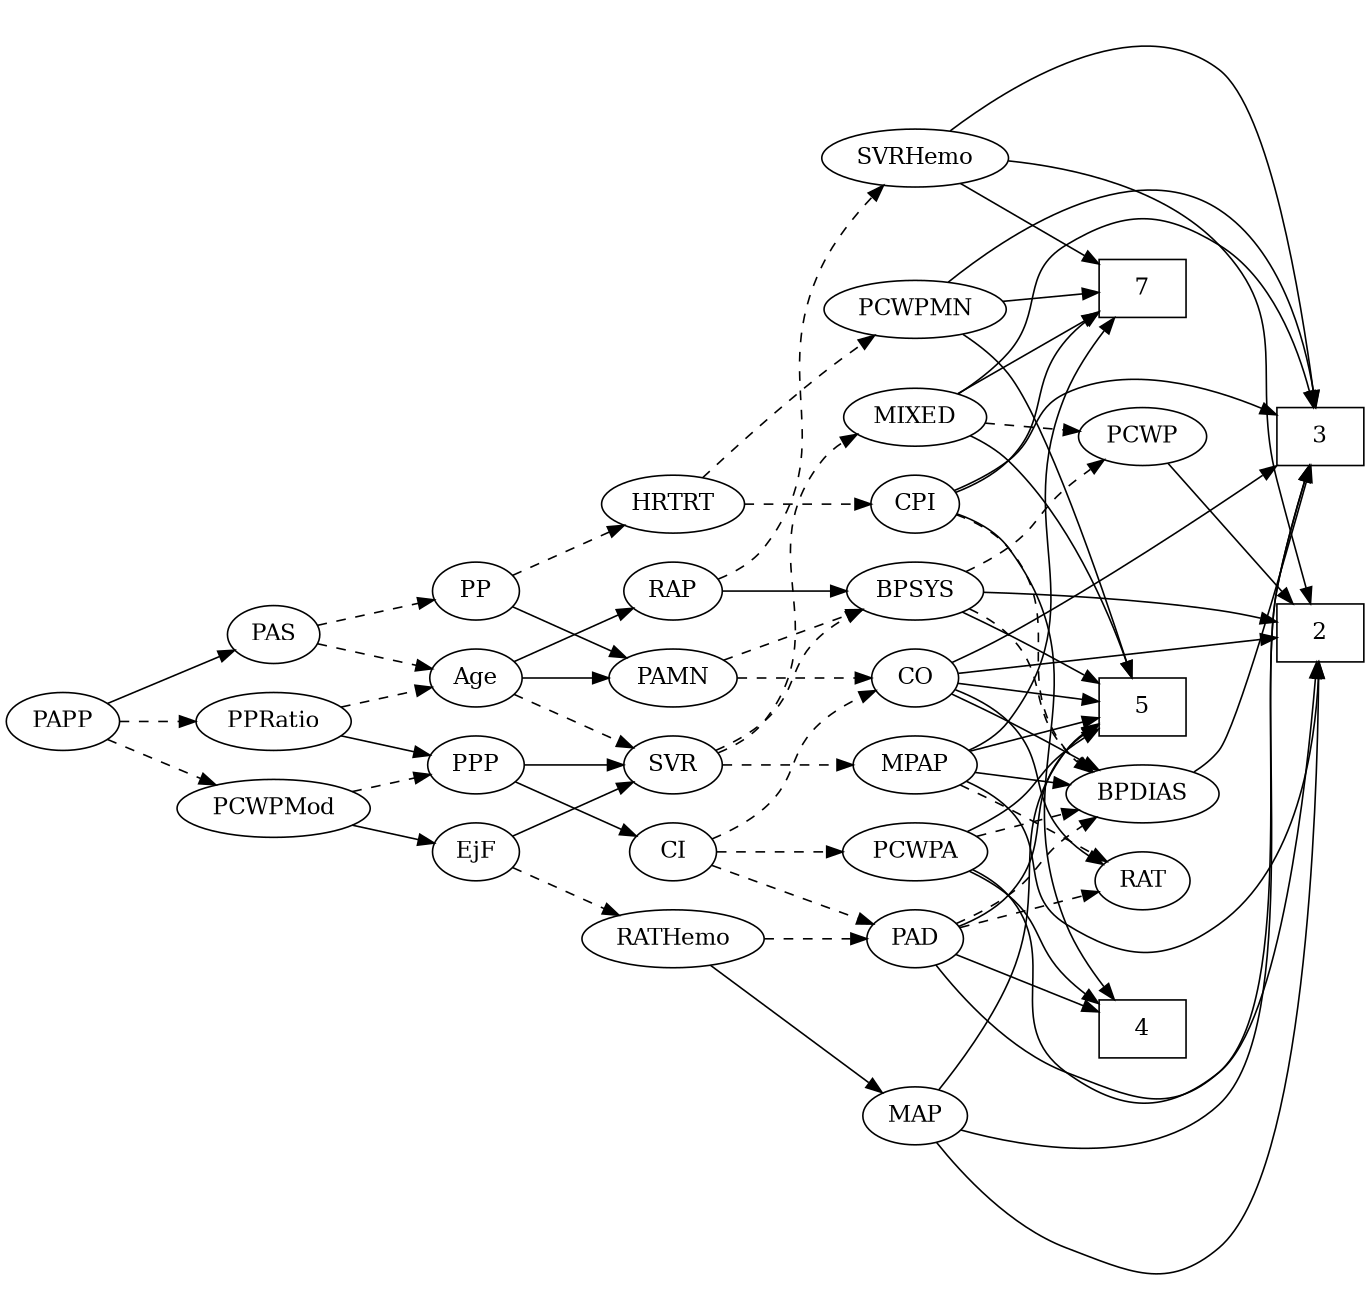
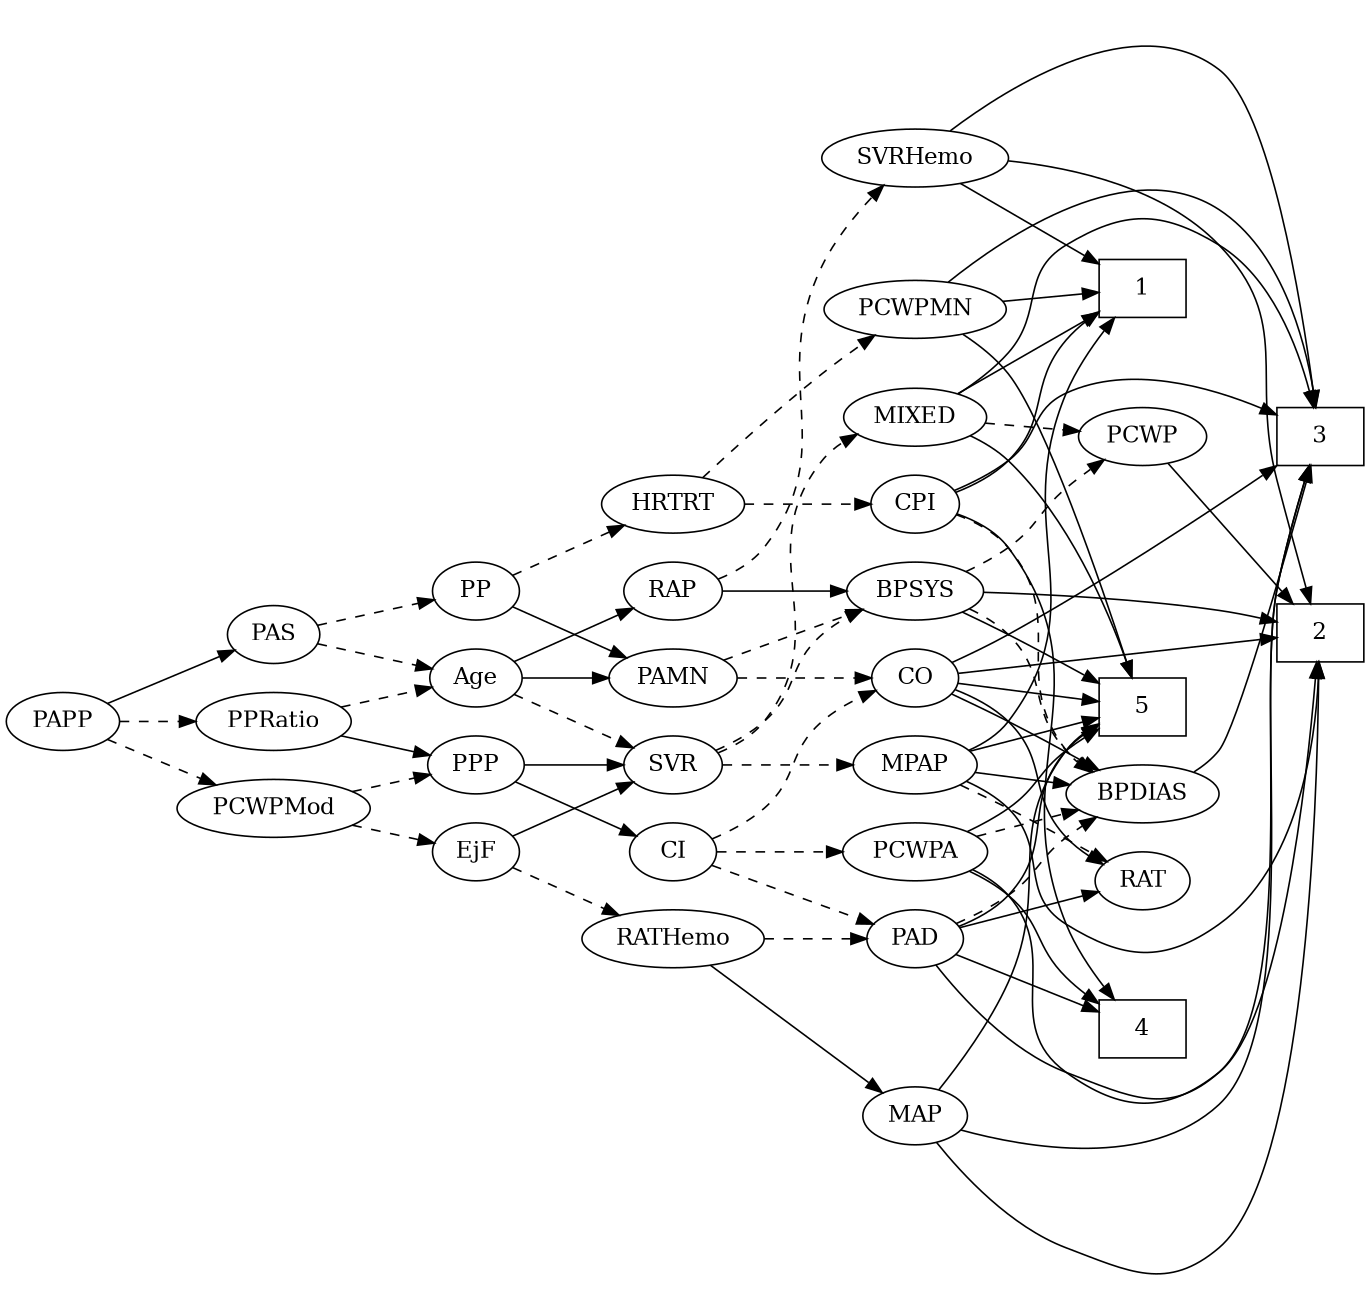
node "7": label "7" -> "1"
edge "PCWPMod" -> "EjF": style solid -> dashed
edge "PAD" -> "RAT": style dashed -> solid
